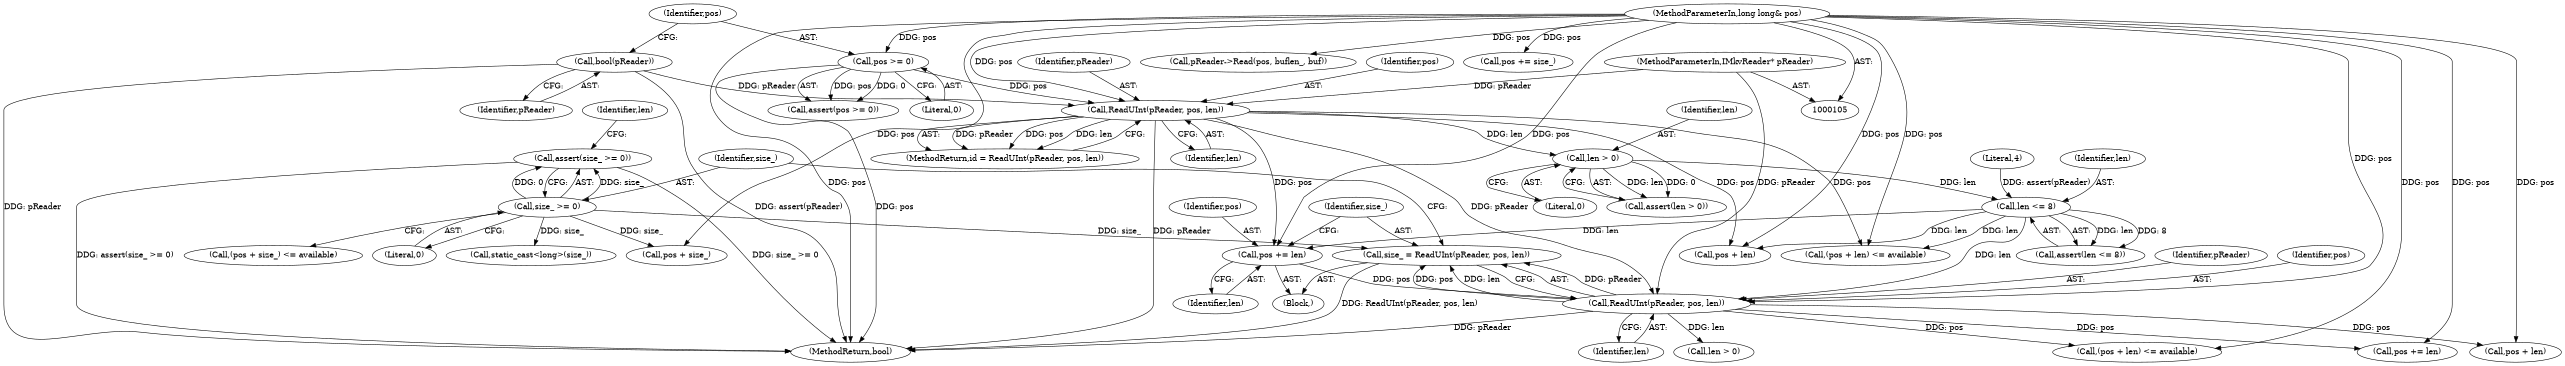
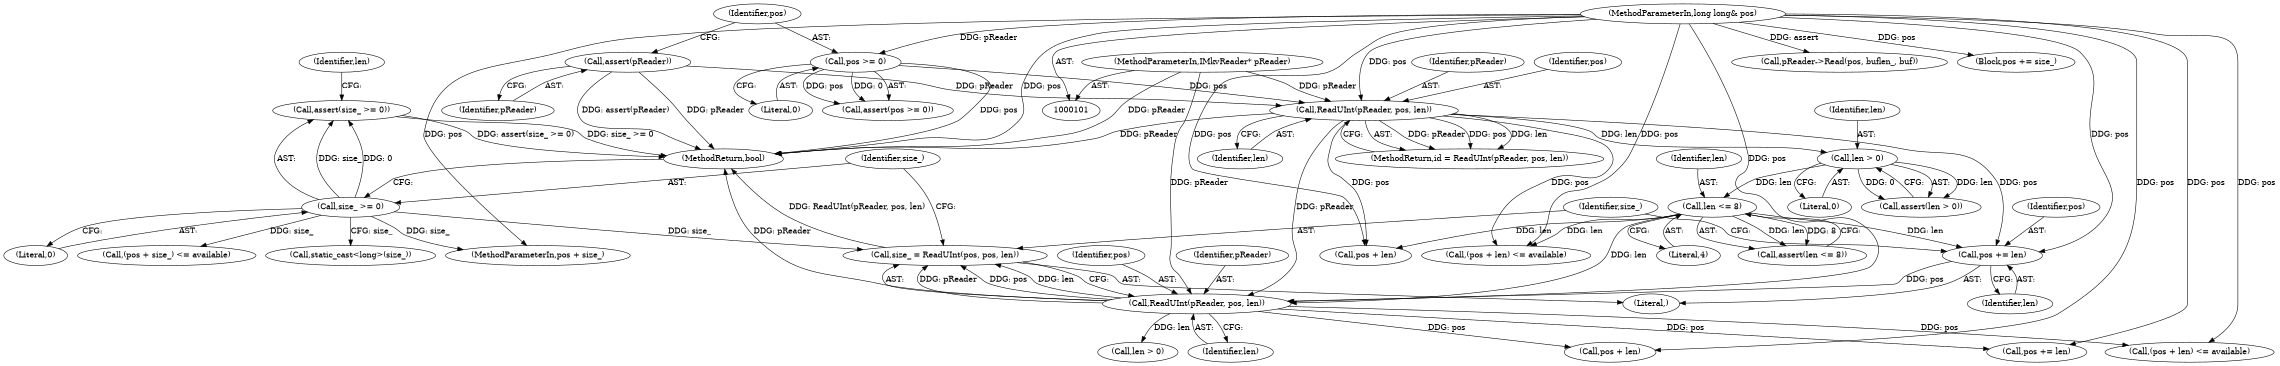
edge "(MethodParameterIn,long long& pos)" -> "(Call,pos >= 0)": label "DDG: pos" -> "DDG: pReader"
edge "(MethodParameterIn,long long& pos)" -> "(Call,pReader->Read(pos, buflen_, buf))": label "DDG: pos" -> "DDG: assert"
node "(Call,bool(pReader))": label "(Call,bool(pReader))" -> "(Call,assert(pReader))"
node "(Call,pos += size_)": label "(Call,pos += size_)" -> "(Block,pos += size_)"
node "1000105": label "1000105" -> "1000101"
edge "(MethodParameterIn,IMkvReader* pReader)" -> "(MethodReturn,bool)": added, label "DDG: pReader"
edge "(Call,assert(size_ >= 0))" -> "(Call,size_ >= 0)": now "(MethodReturn,bool)" -> "(Call,size_ >= 0)"
edge "(Literal,4)" -> "(Call,len <= 8)": label "DDG: assert(pReader)" -> "AST: "
edge "(Call,size_ >= 0)" -> "(Call,(pos + size_) <= available)": label "CFG: " -> "DDG: size_"
edge "(Call,size_ >= 0)" -> "(Call,static_cast<long>(size_))": label "DDG: size_" -> "CFG: size_"
edge "(Call,len <= 8)" -> "(Literal,4)": added, label "CFG:"
edge "(Call,assert(len <= 8))" -> "(Call,len <= 8)": label "AST: " -> "CFG: "
node "(Call,pos + size_)": label "(Call,pos + size_)" -> "(MethodParameterIn,pos + size_)"
node "(Call,size_ = ReadUInt(pReader, pos, len))": label "(Call,size_ = ReadUInt(pReader, pos, len))" -> "(Call,size_ = ReadUInt(pos, pos, len))"
node "(Block,)": label "(Block,)" -> "(Literal,)"
